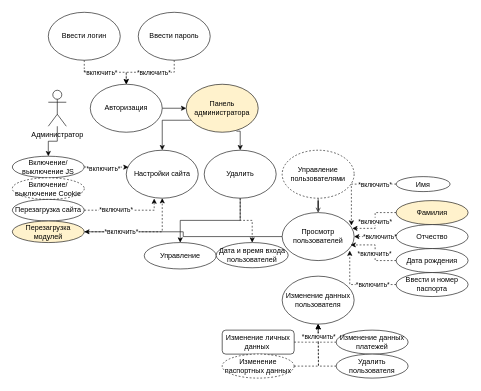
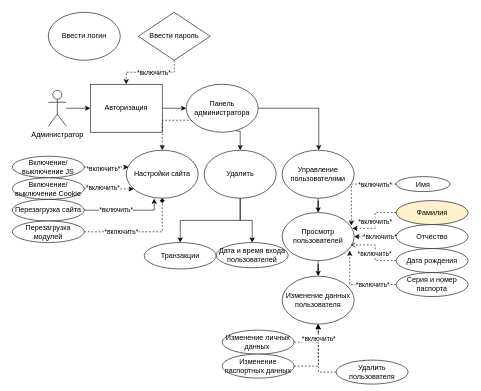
node "Ввести пароль": shape ellipse -> diamond
edge "Ввести логин" -> "Авторизация": removed, label "*включить*"
node "Авторизация": shape ellipse -> rectangle
node "Панель администратора": fillcolor #fff2cc -> #ffffff
edge "Панель администратора" -> "Управление пользователями": added
edge "Панель администратора" -> "Настройки сайта": style solid -> dashed
edge "Администратор" -> "Включение/выключение JS": now "Администратор" -> "Авторизация"
node "Управление пользователями": style dashed -> solid
node "Включение/выключение Cookie": style dashed -> solid
edge "Включение/выключение Cookie" -> "Настройки сайта": added, label "*включить*"
edge "Перезагрузка модулей" -> "Настройки сайта": arrowhead classic -> diamond
edge "Управление пользователями" -> "Просмотр пользователей": arrowhead open -> classic
edge "Перезагрузка сайта" -> "Настройки сайта": style dashed -> solid
edge "Удалить" -> "Дата и время входа пользователей": style dashed -> solid
node "Перезагрузка модулей": fillcolor #fff2cc -> #ffffff
edge "Просмотр пользователей" -> "Перезагрузка модулей": now "Просмотр пользователей" -> "Изменение данных пользователя"
edge "Дата рождения" -> "Просмотр пользователей": arrowhead classic -> open
node "Управление": label "Управление" -> "Транзакции"
node "Ввести и номер паспорта": label "Ввести и номер паспорта" -> "Серия и номер паспорта"
node "Изменение личных данных": shape rounded rectangle -> ellipse
edge "Изменение данных платежей" -> "Изменение данных пользователя": removed
node "Изменение данных платежей": removed
node "Изменение паспортных данных": style dashed -> solid
node "Удалить пользователя": moved (372, 366) -> (372, 372)
